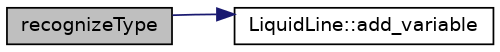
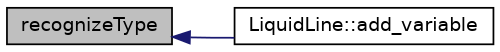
edge "recognizeType" -> "LiquidLine::add_variable": reversed
